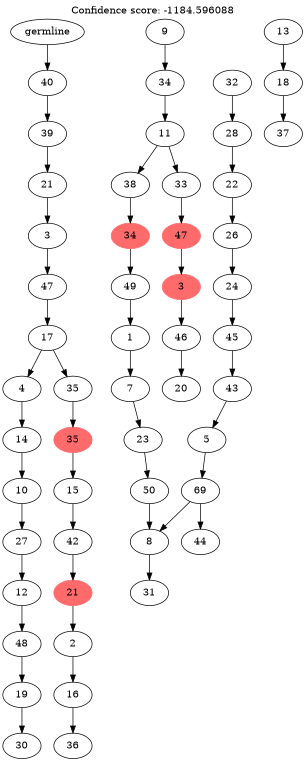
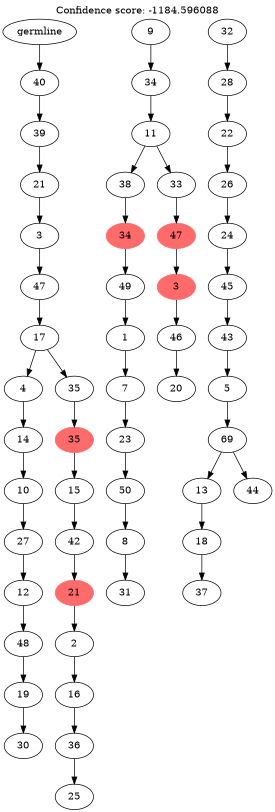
edge "69" -> "8": now "69" -> "13"
node "25": added
